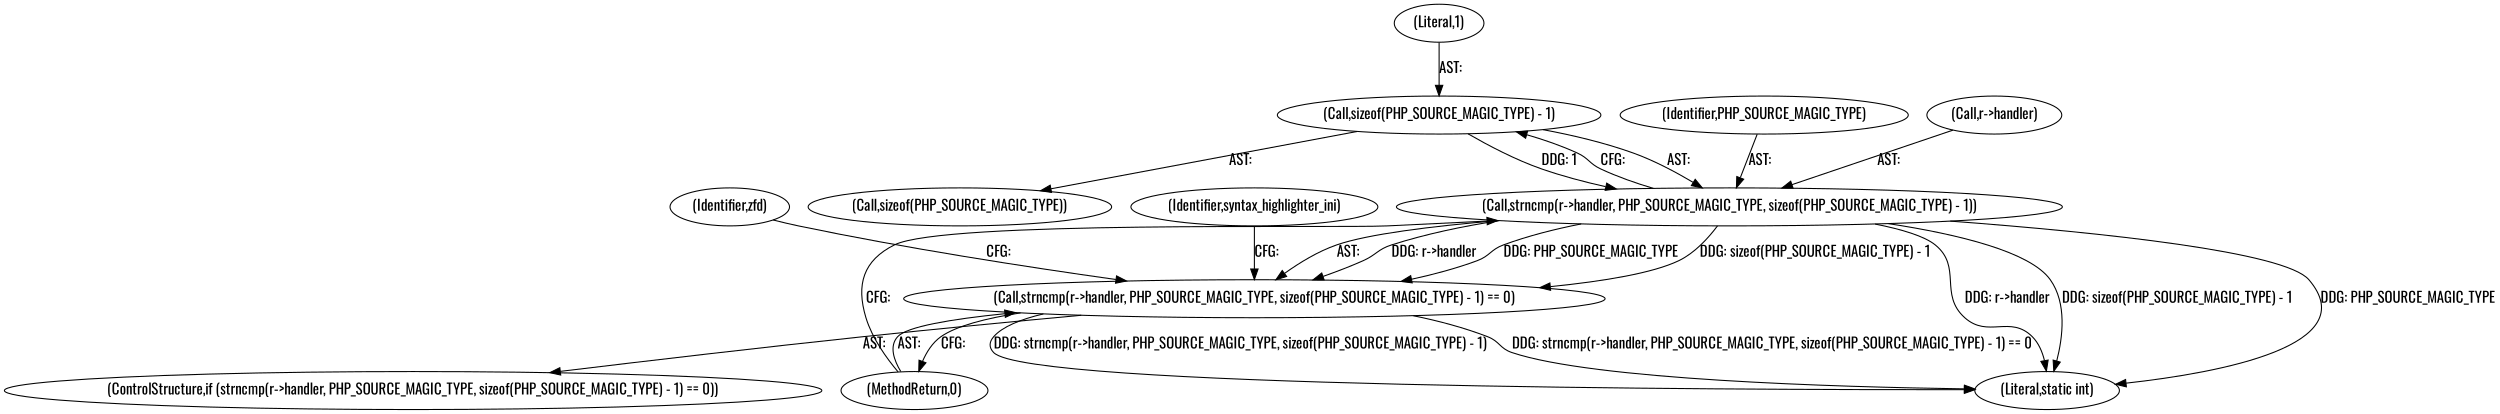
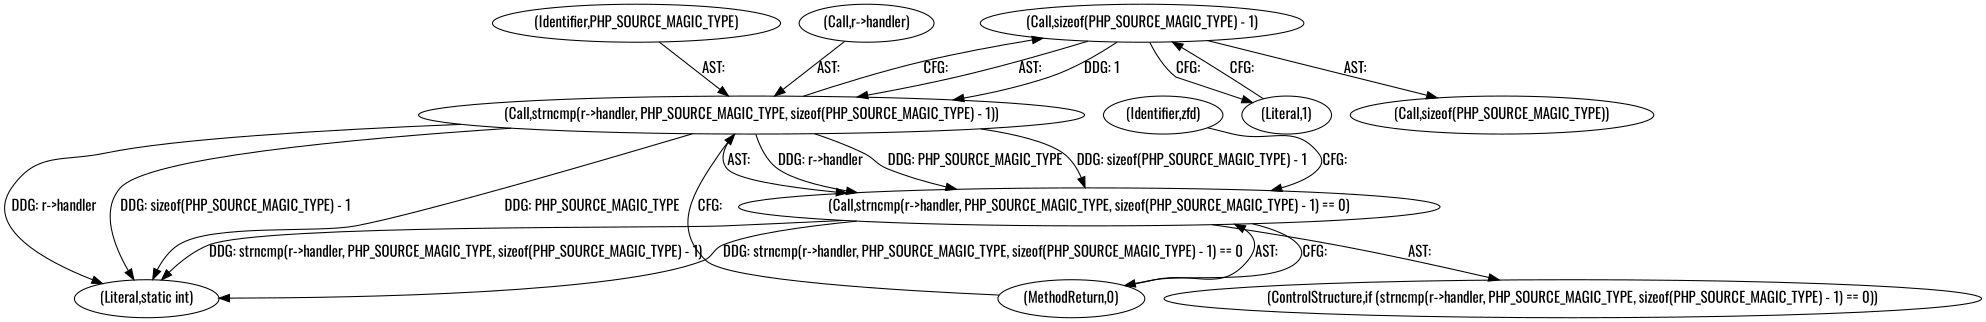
edge "(Literal,1)" -> "(Call,sizeof(PHP_SOURCE_MAGIC_TYPE) - 1)": label "AST: " -> "CFG: "
edge "(Call,sizeof(PHP_SOURCE_MAGIC_TYPE) - 1)" -> "(Literal,1)": added, label "CFG:"
node "(Identifier,syntax_highlighter_ini)": removed
